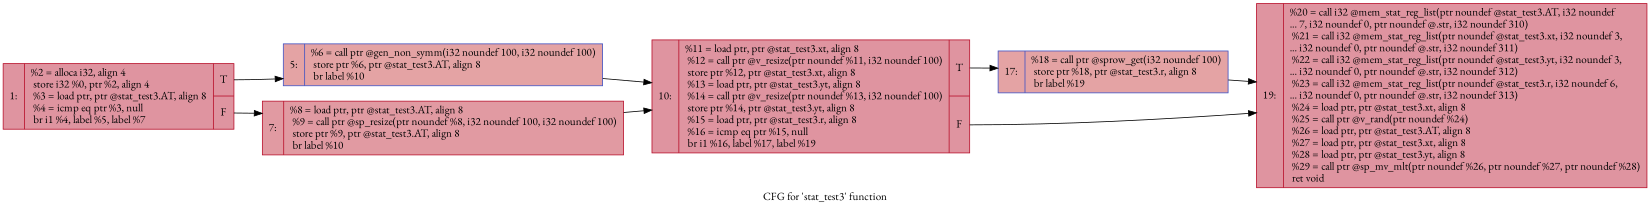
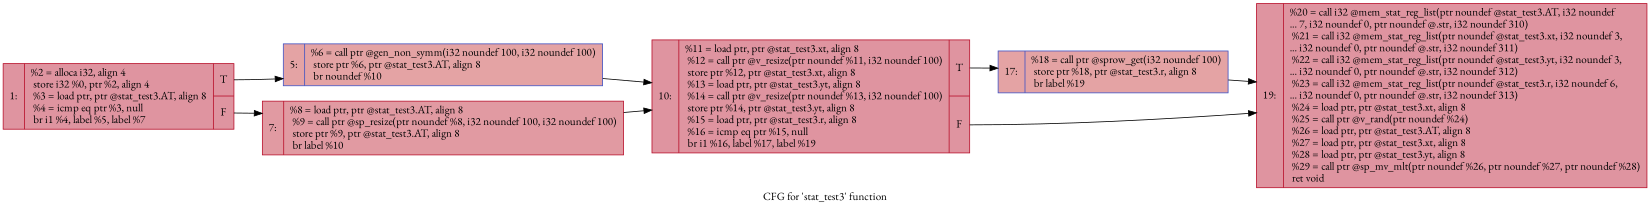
node "5:": text "br label %10" -> "br noundef %10"
